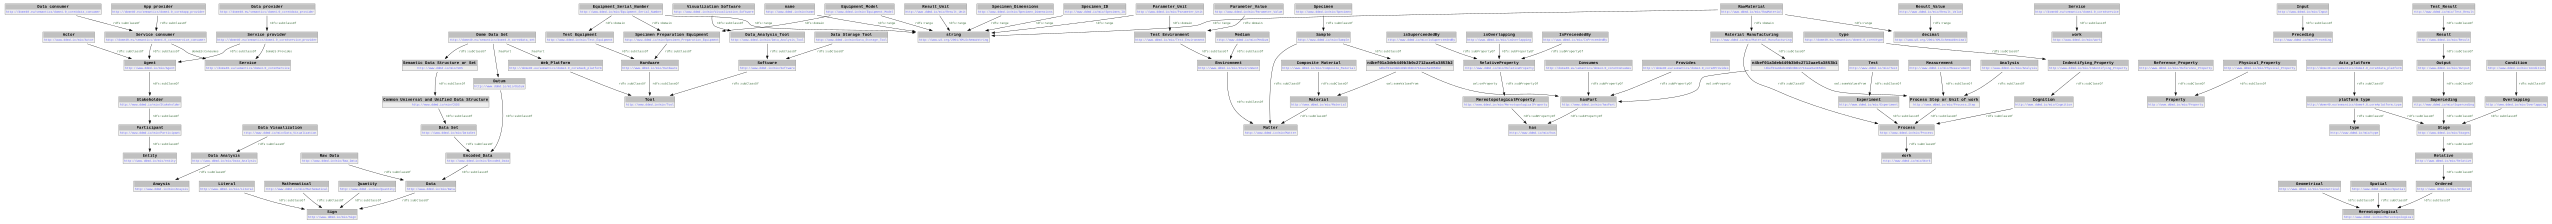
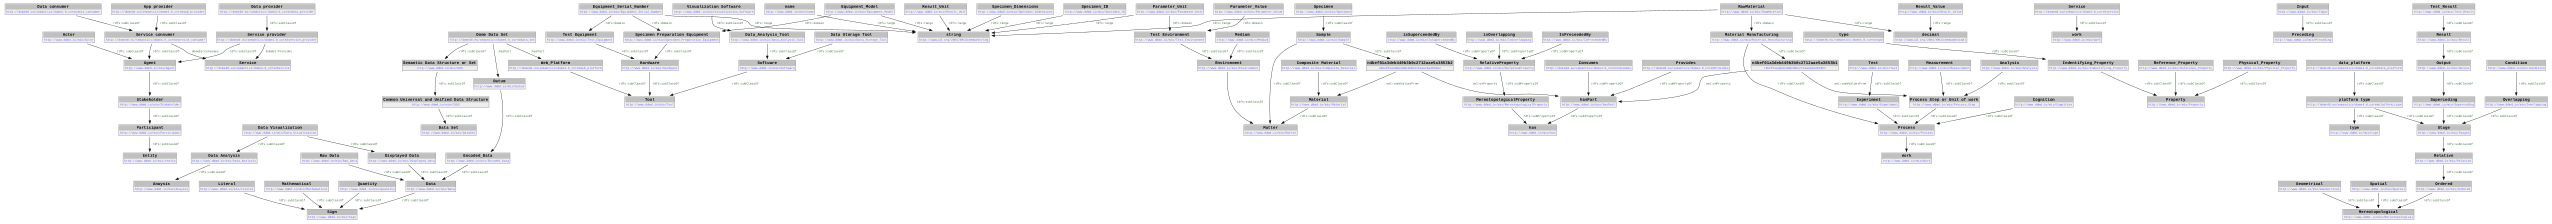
edge "Indentifying_Property" -> "Cognition": now "Indentifying_Property" -> "Property"
edge "Data Set" -> "Encoded_Data": removed, label "rdfs:subClassOf"
node "Displayed Data": added
